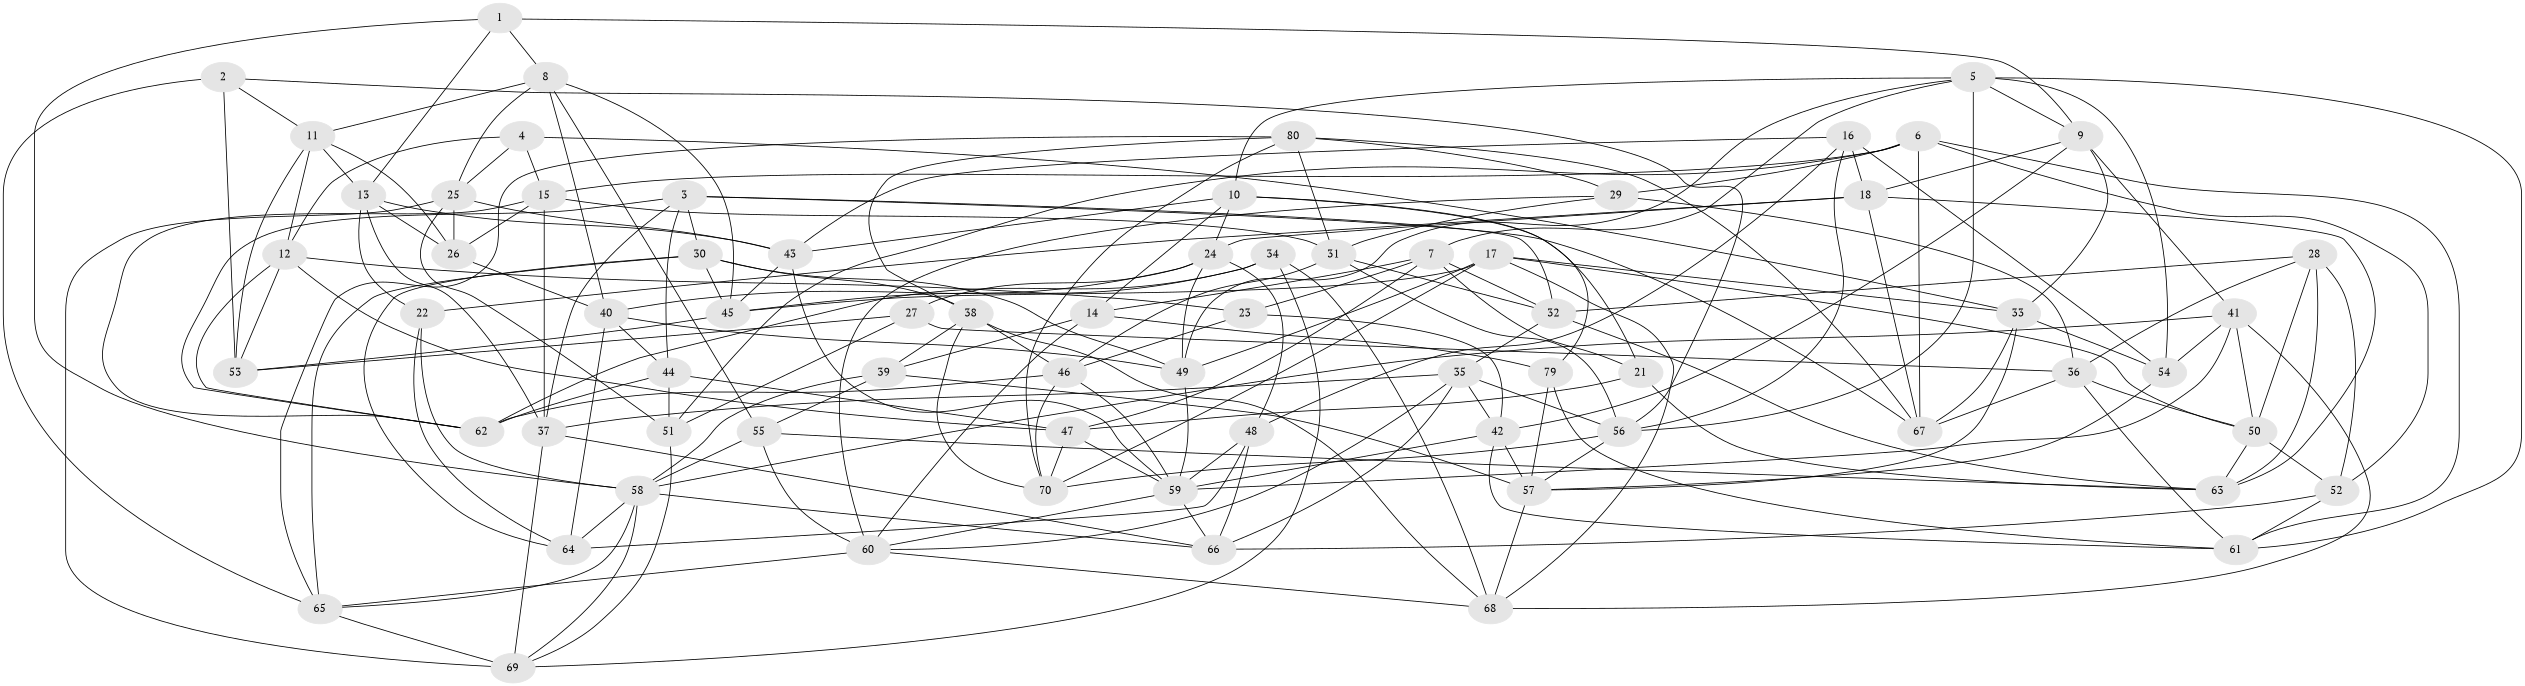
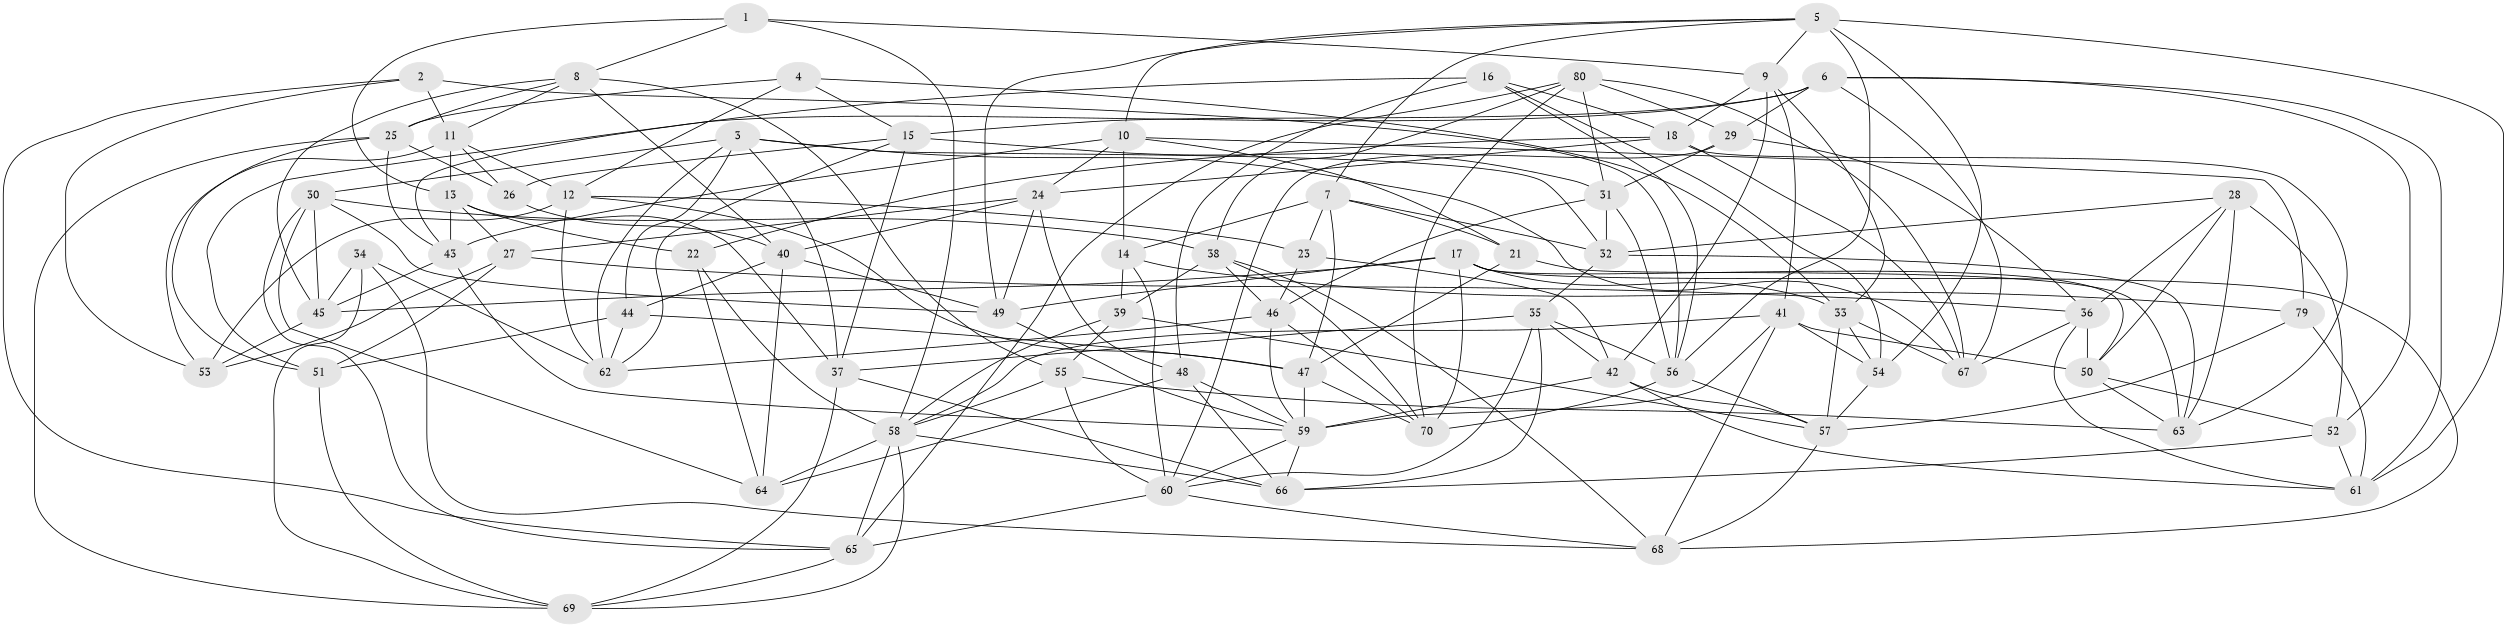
edge "13" -- "26": now "13" -- "27"
